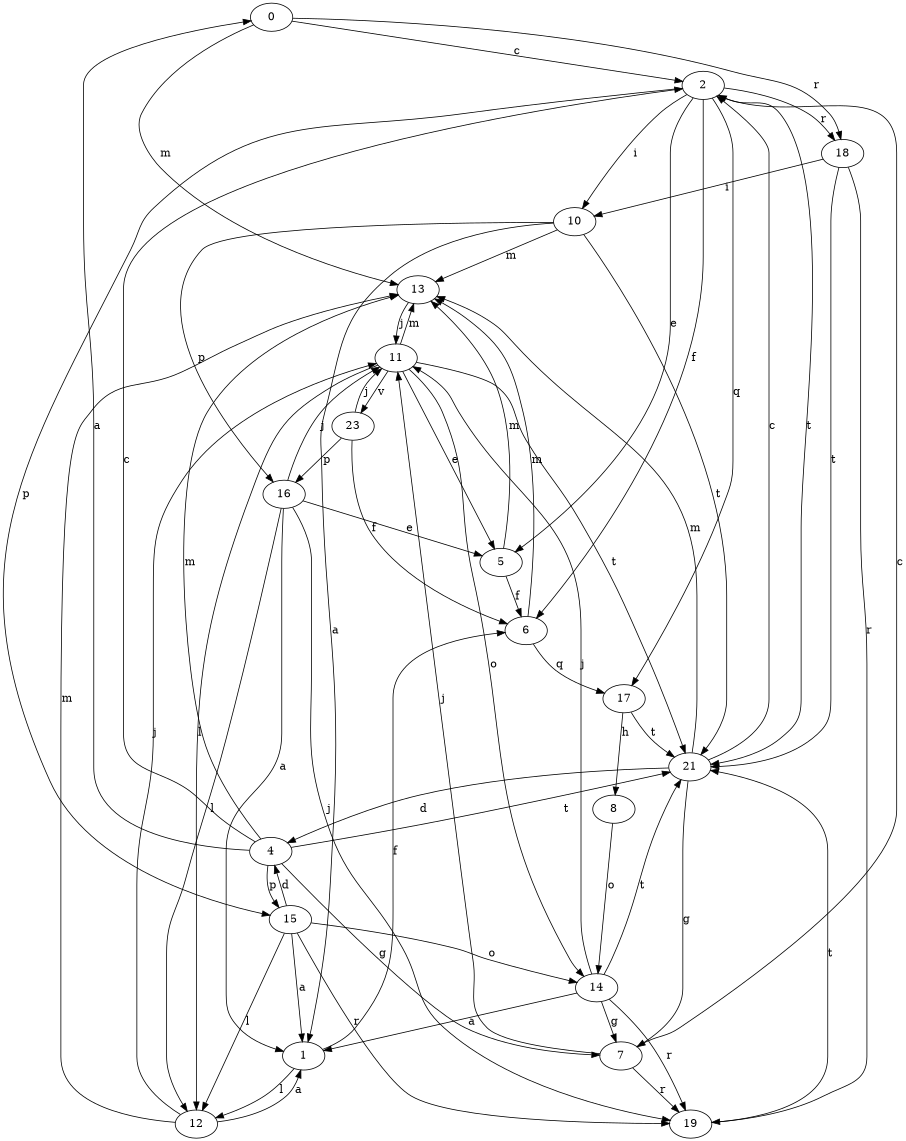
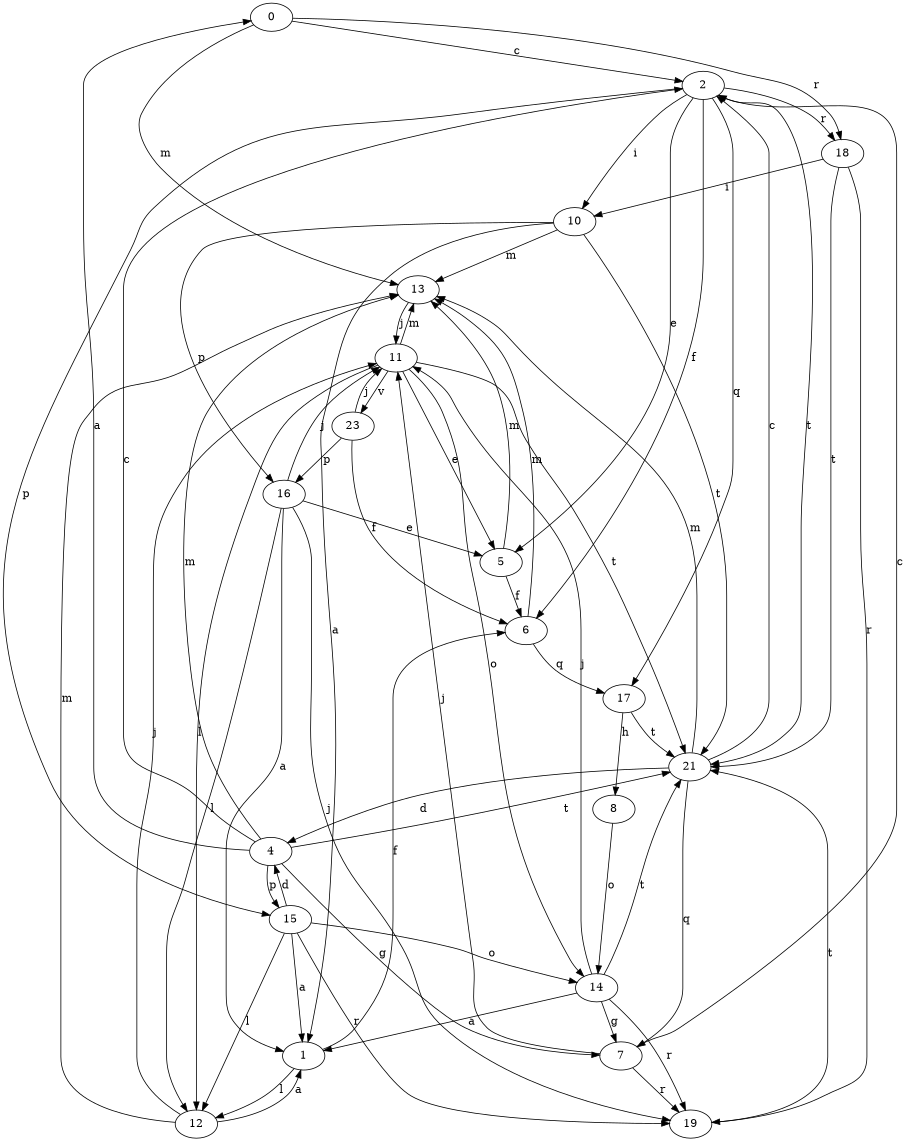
edge "21" -> "7": label "g" -> "q"
